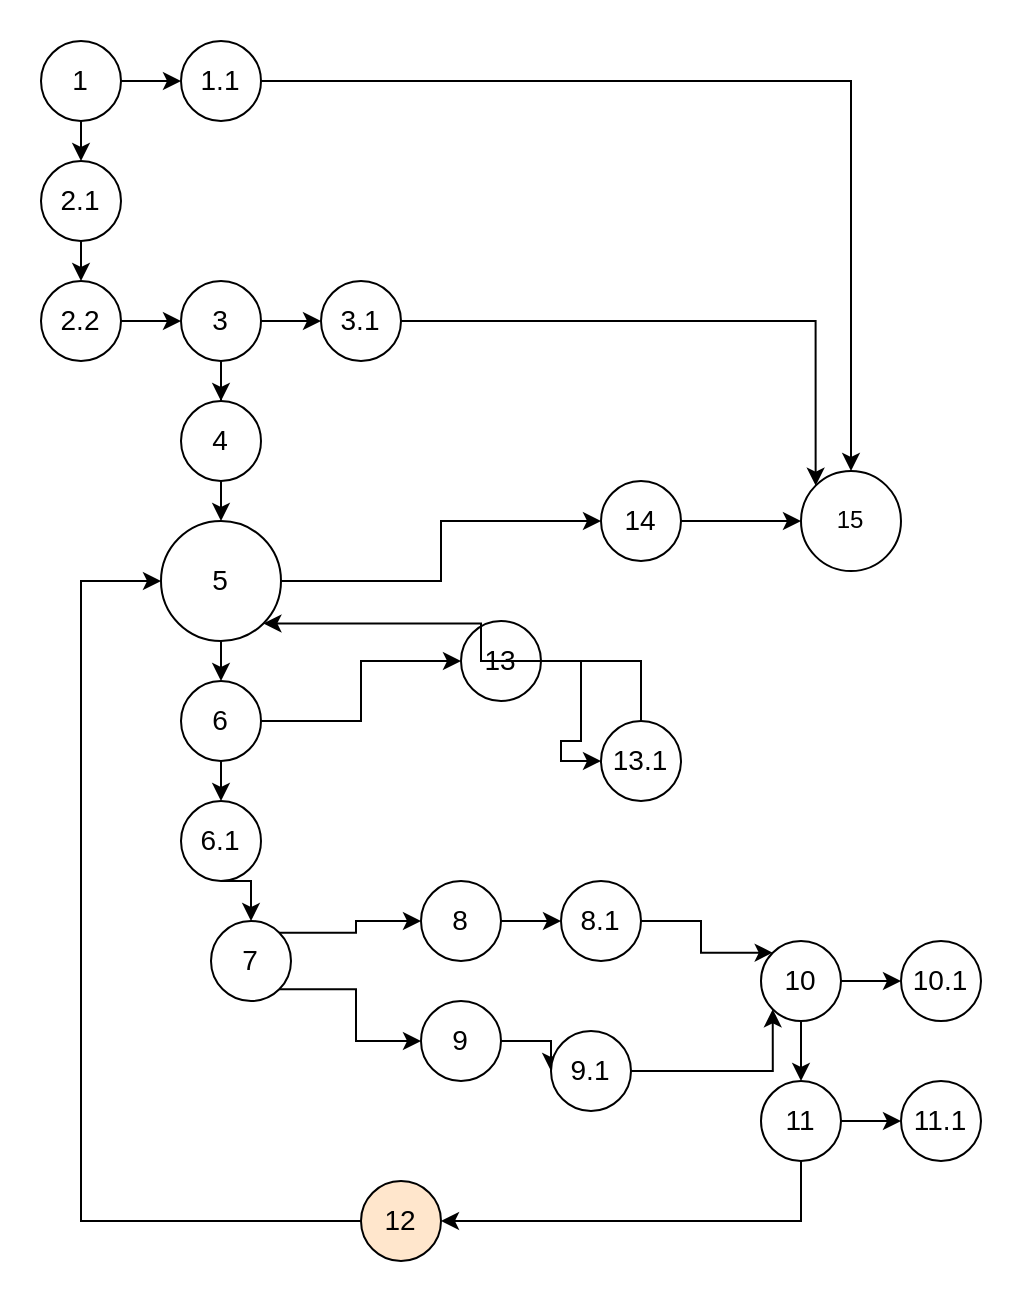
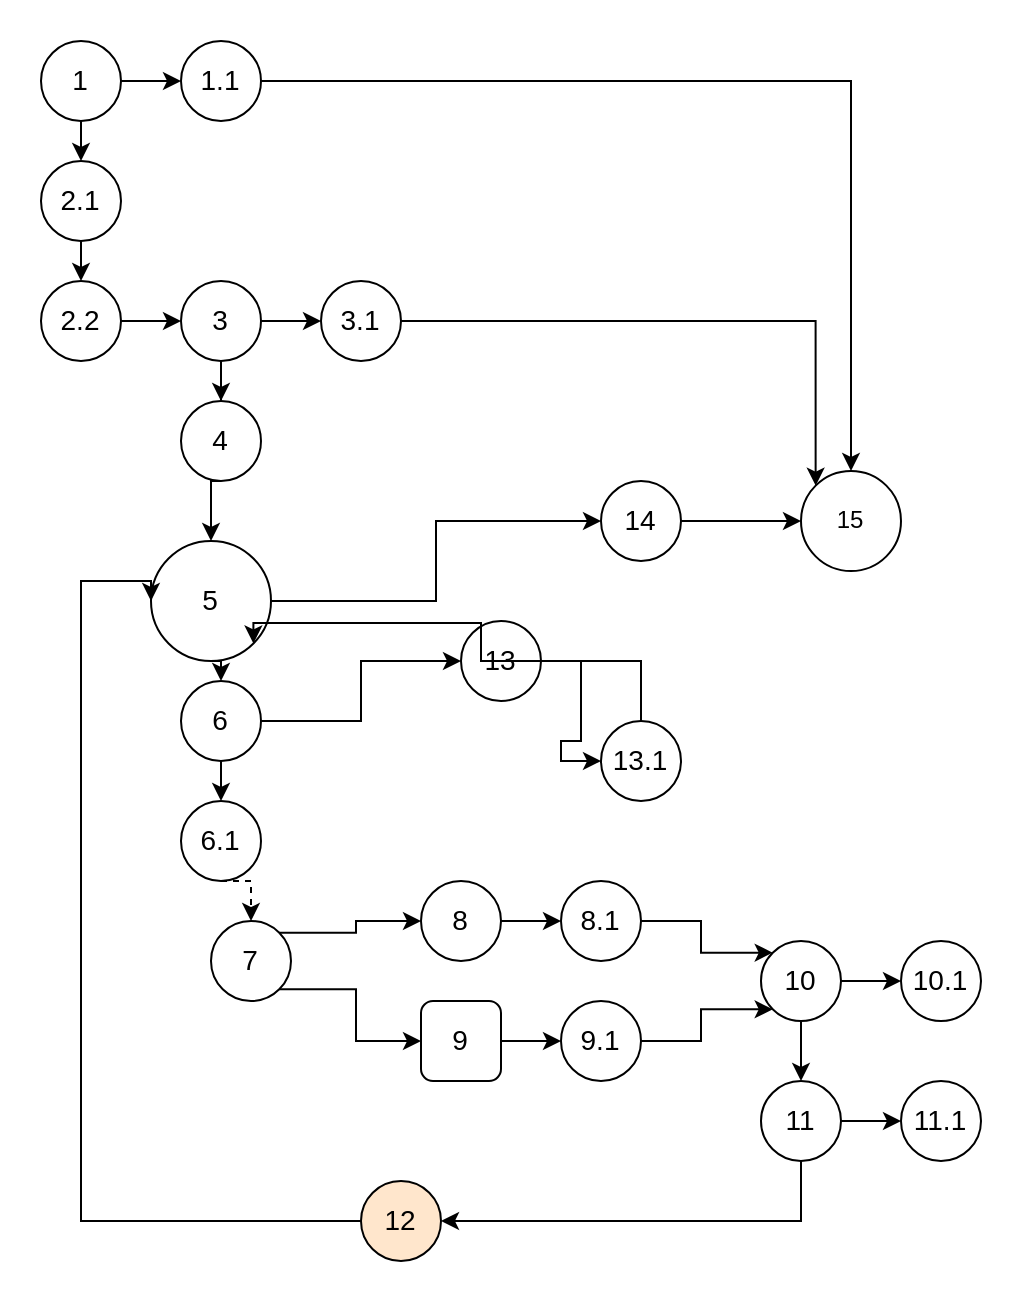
node "5": moved (221, 581) -> (211, 601)
edge "6.1" -> "7": style solid -> dashed
node "9": shape ellipse -> rounded rectangle
node "9.1": moved (591, 1071) -> (601, 1041)
